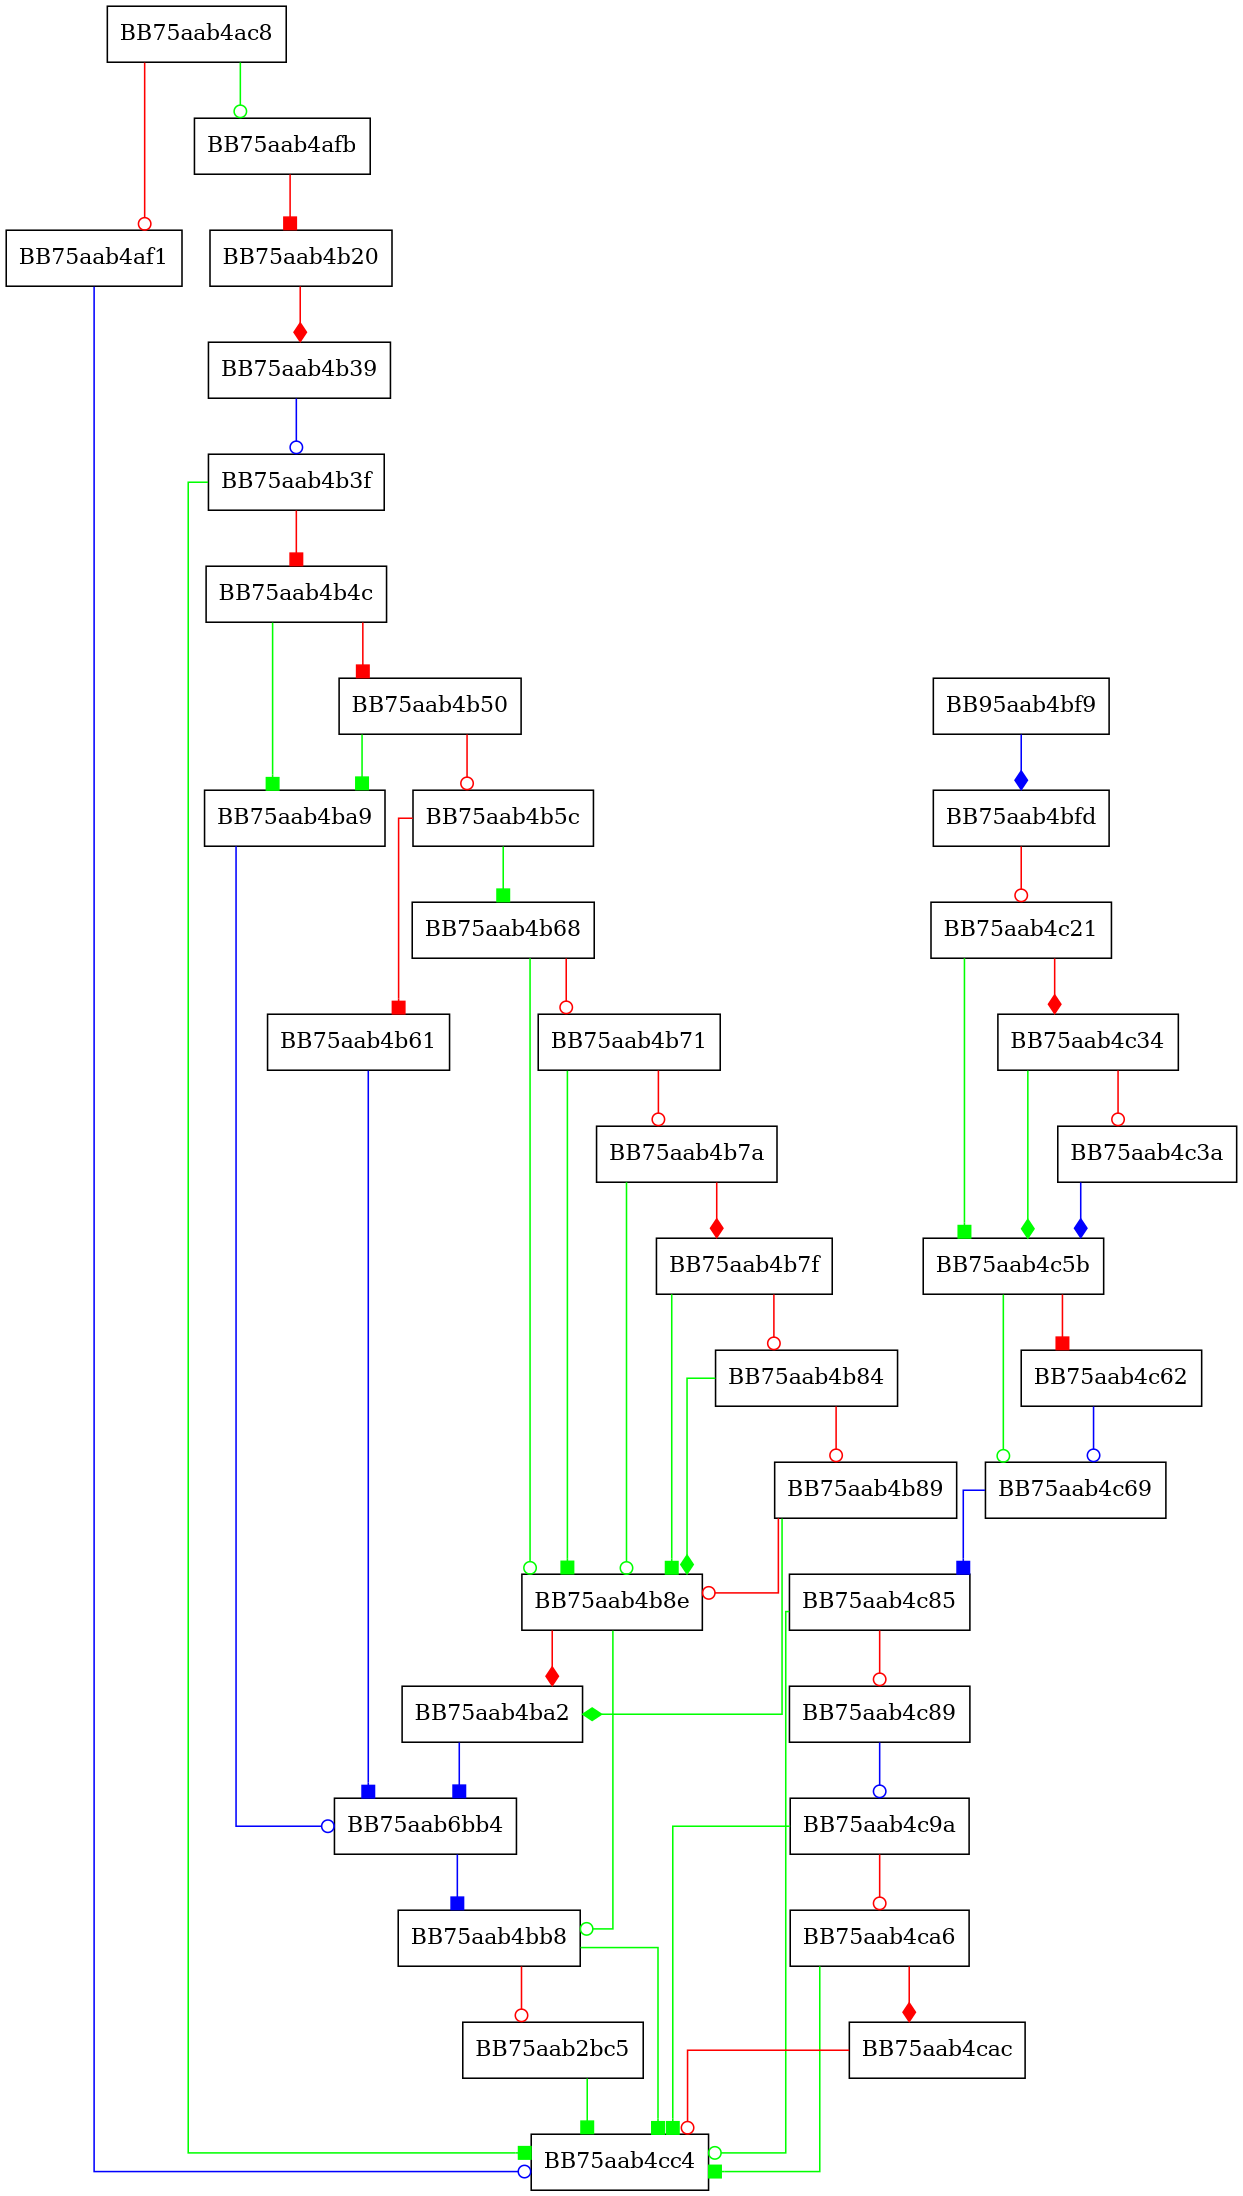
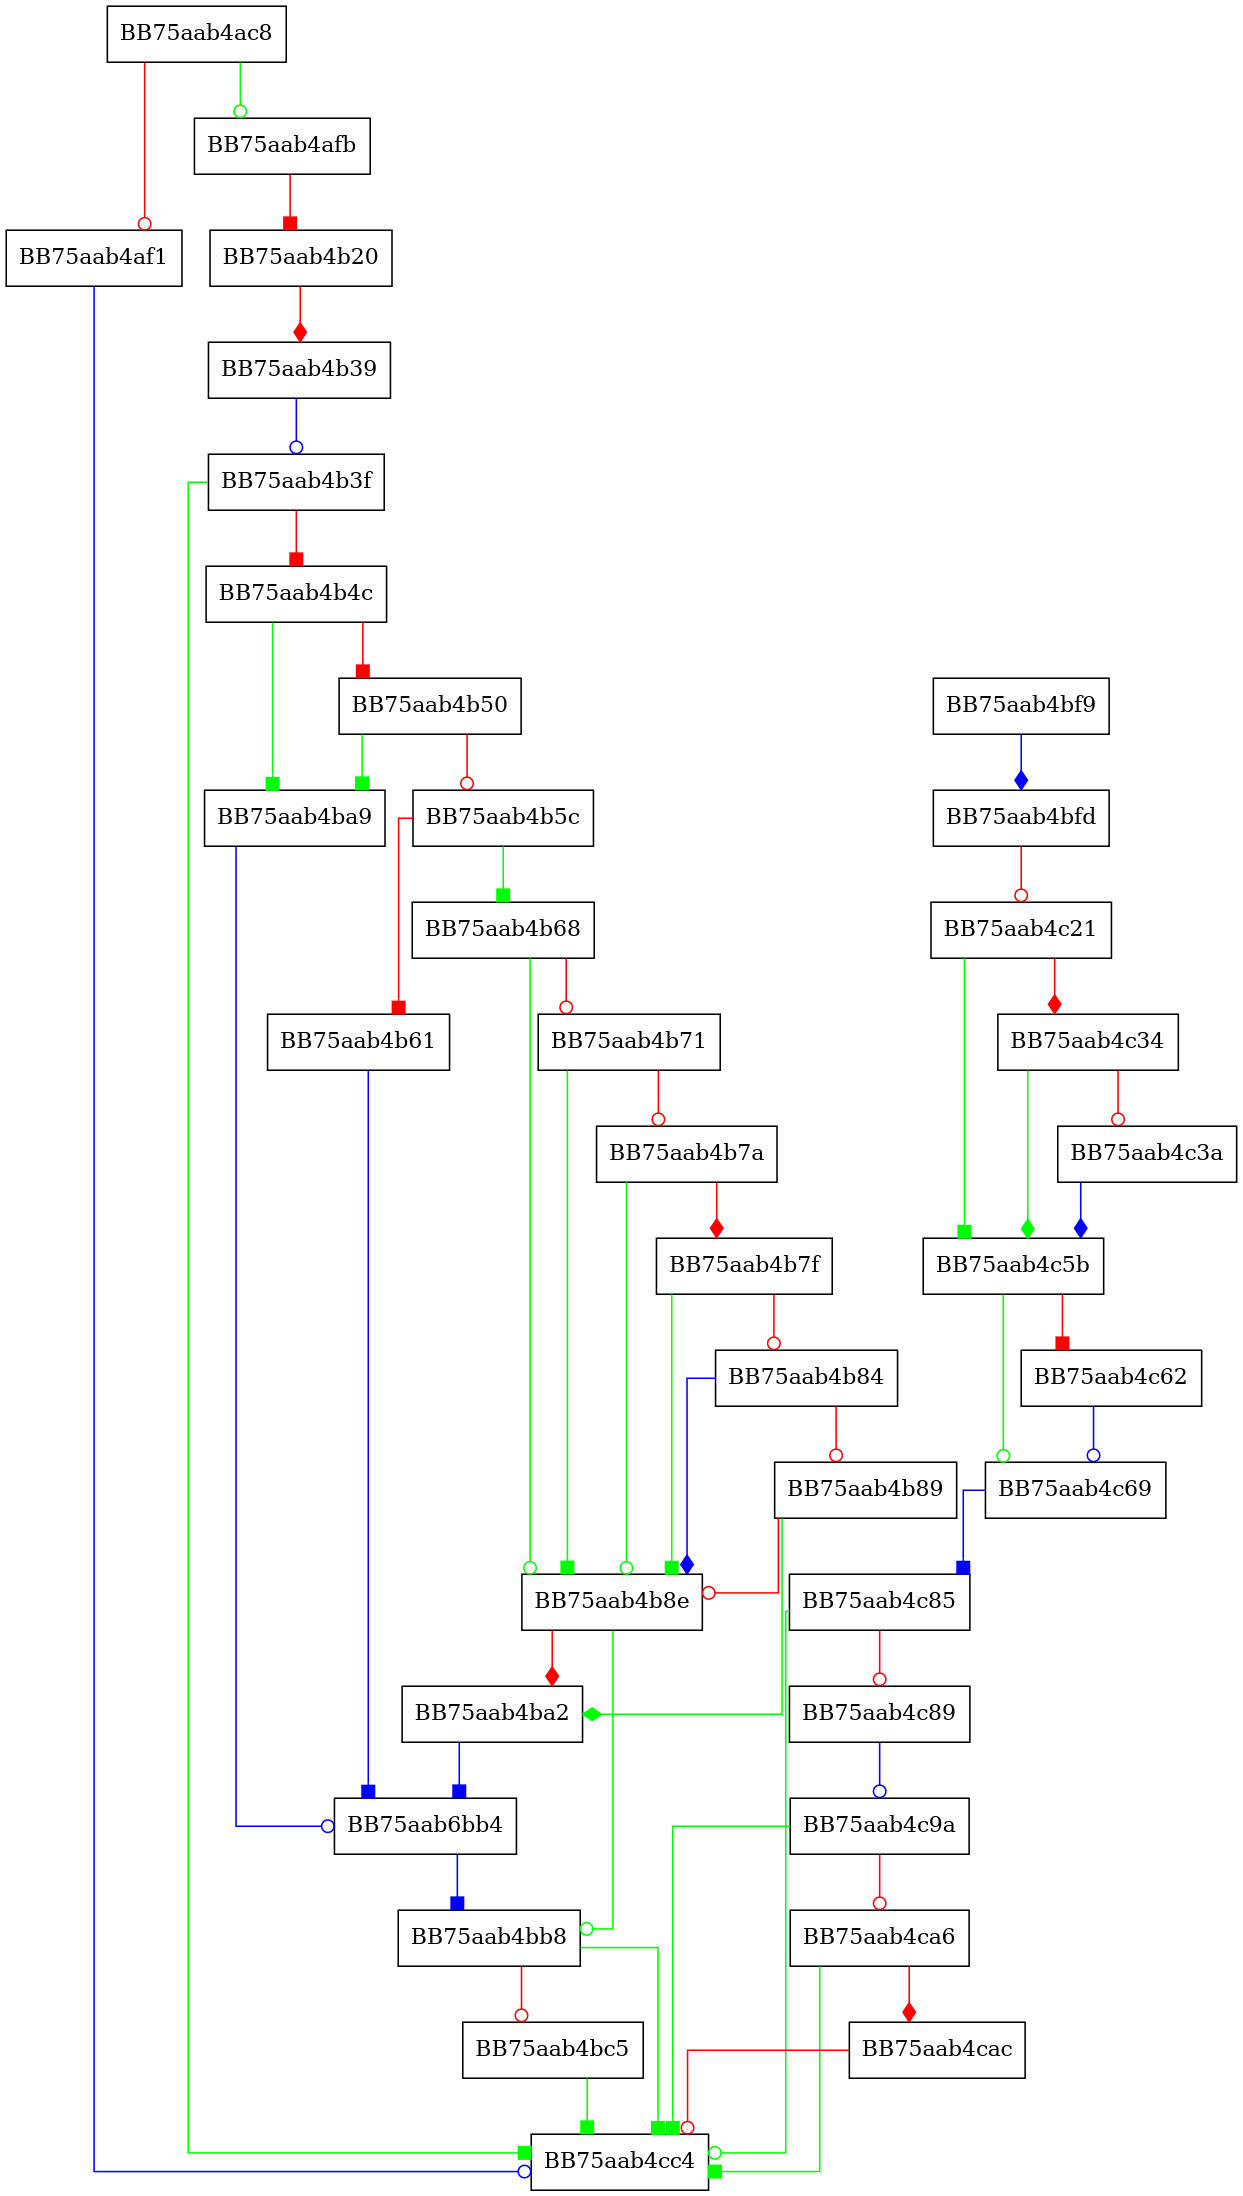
node "BB95aab4bf9": label "BB95aab4bf9" -> "BB75aab4bf9"
edge "BB75aab4b84" -> "BB75aab4b8e": color green -> blue
node "BB75aab2bc5": label "BB75aab2bc5" -> "BB75aab4bc5"
